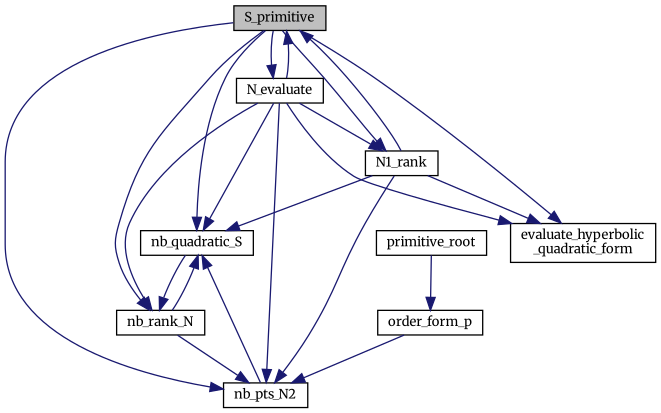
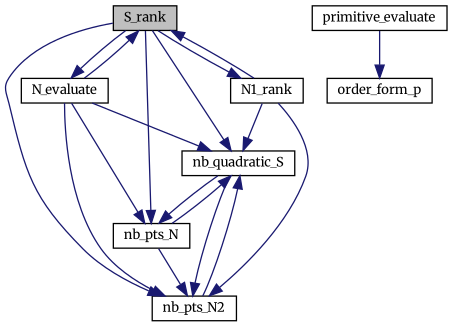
node "S_primitive": label "S_primitive" -> "S_rank"
edge "N_evaluate" -> "N1_rank": removed
node "primitive_root": label "primitive_root" -> "primitive_evaluate"
node "evaluate_hyperbolic _quadratic_form": removed
node "nb_rank_N": label "nb_rank_N" -> "nb_pts_N"
edge "order_form_p" -> "nb_pts_N2": now "nb_quadratic_S" -> "nb_pts_N2"
